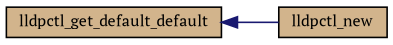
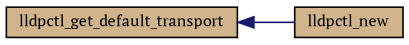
node "lldpctl_get_default_default": label "lldpctl_get_default_default" -> "lldpctl_get_default_transport"
